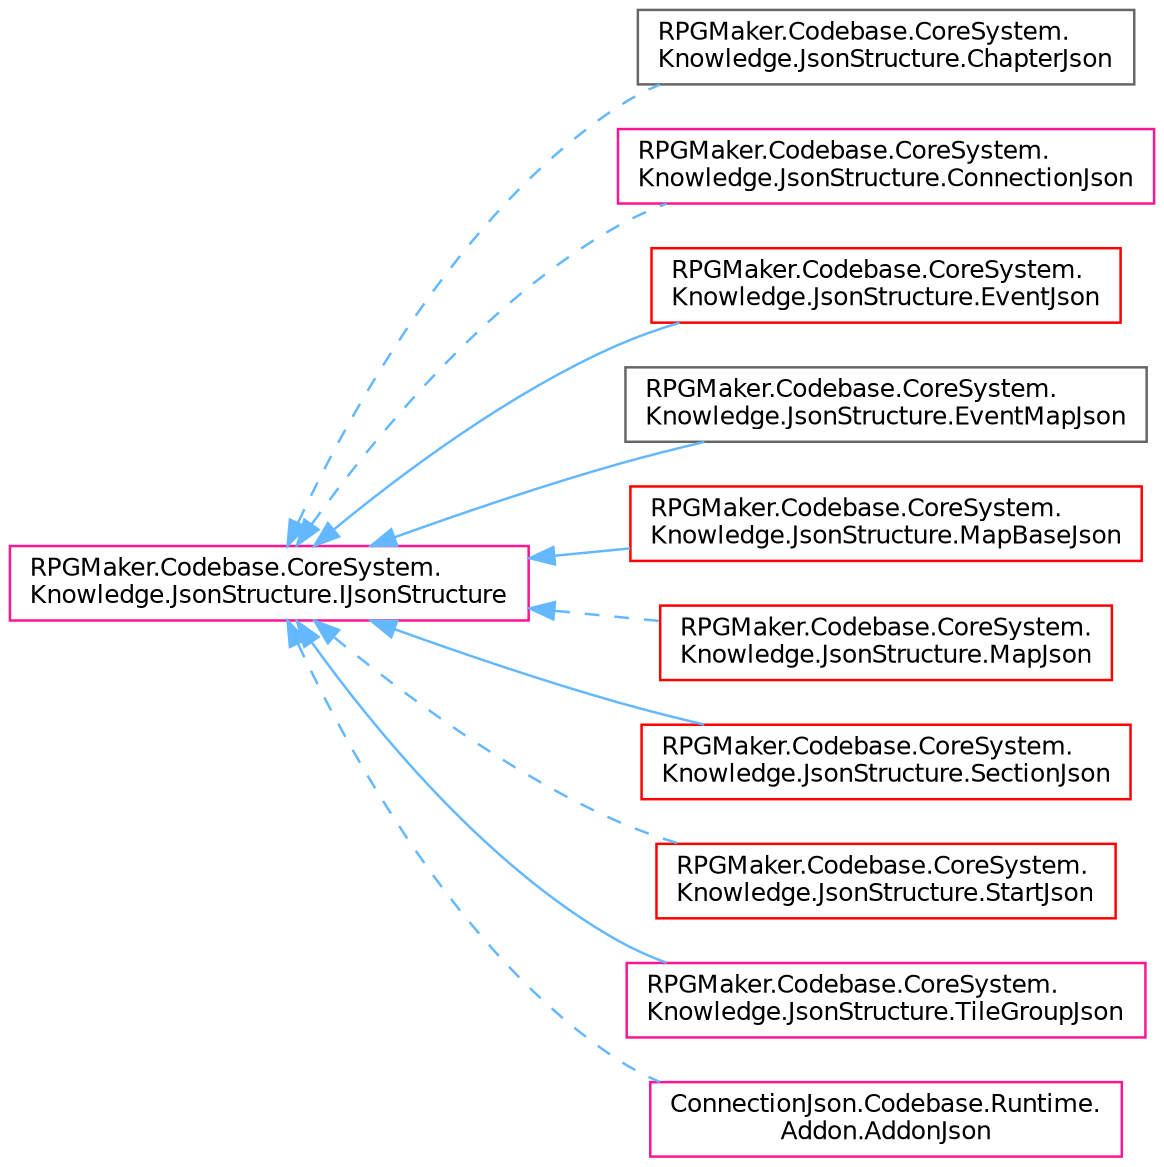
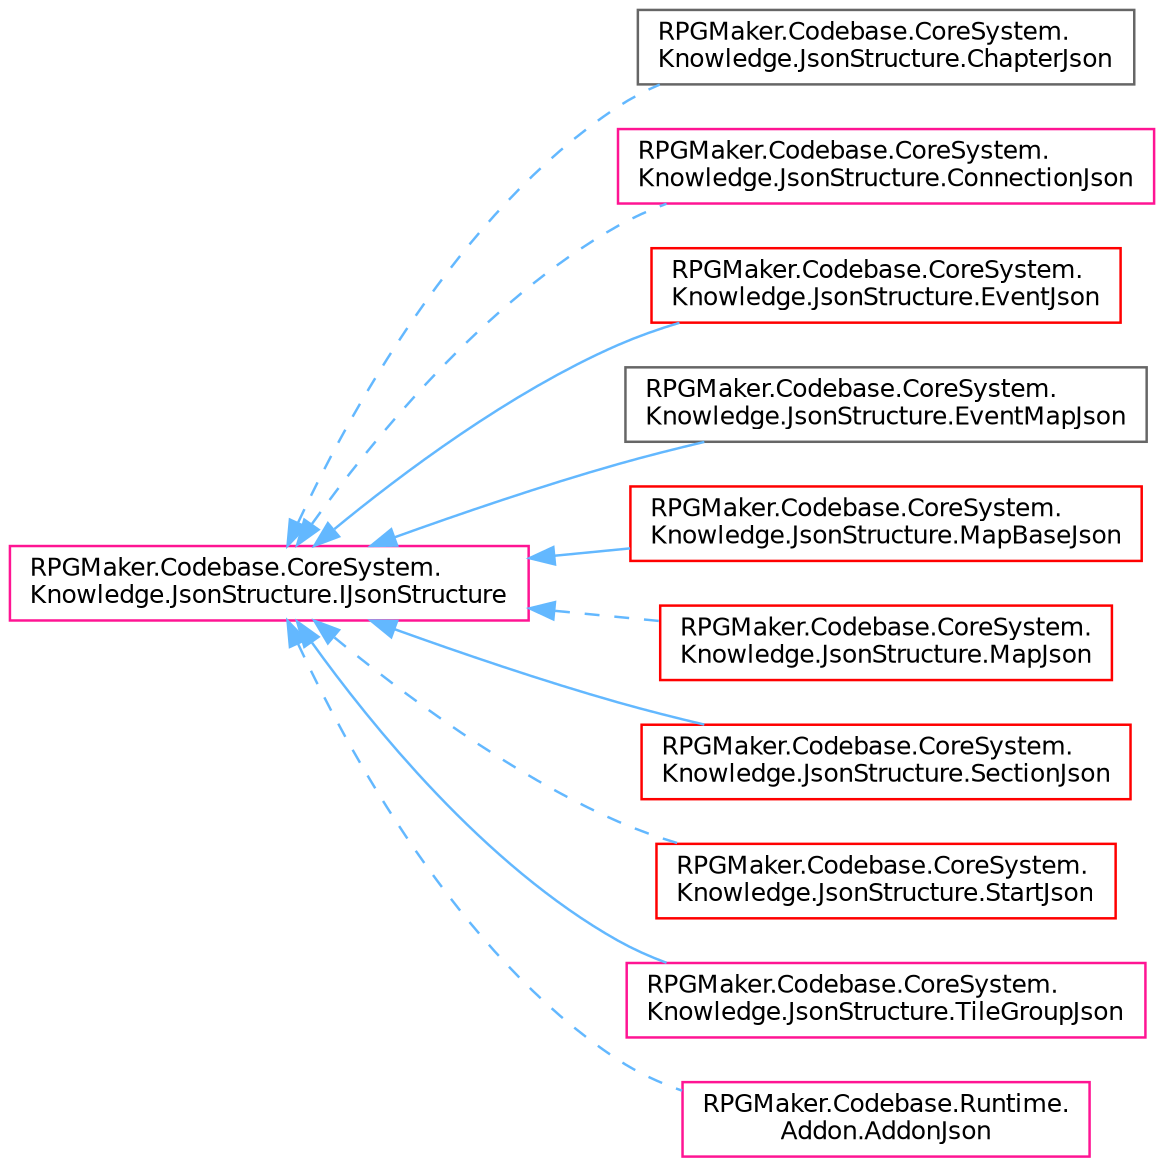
node "ConnectionJson.Codebase.Runtime. Addon.AddonJson": label "ConnectionJson.Codebase.Runtime. Addon.AddonJson" -> "RPGMaker.Codebase.Runtime. Addon.AddonJson"
